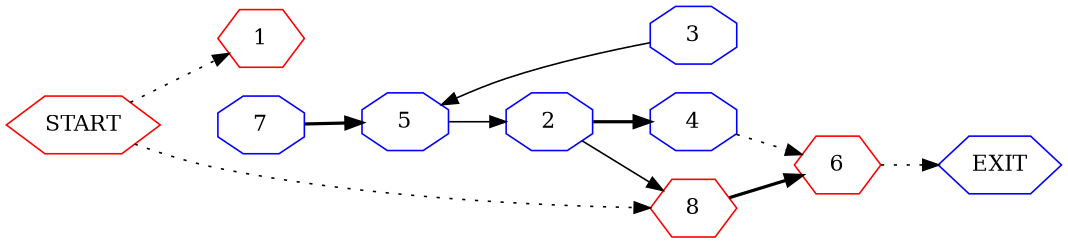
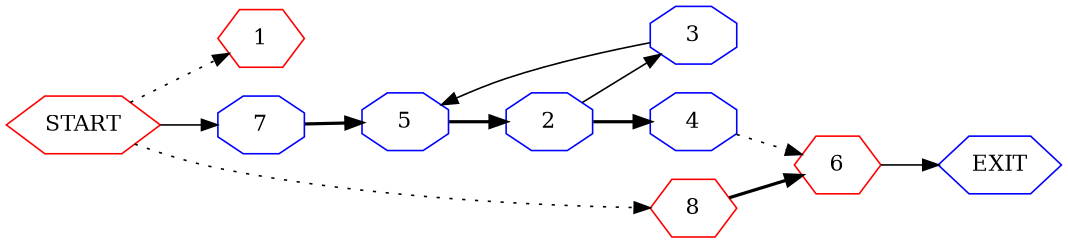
edge "5" -> "2": style solid -> bold
edge "START" -> "7": added
edge "2" -> "8": now "2" -> "3"
edge "6" -> "EXIT": style dotted -> solid
